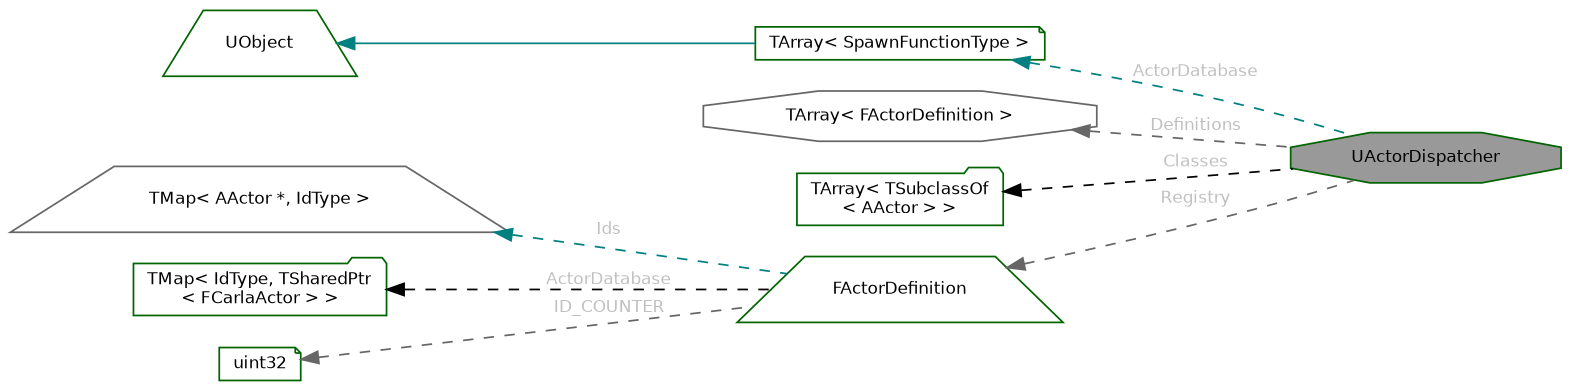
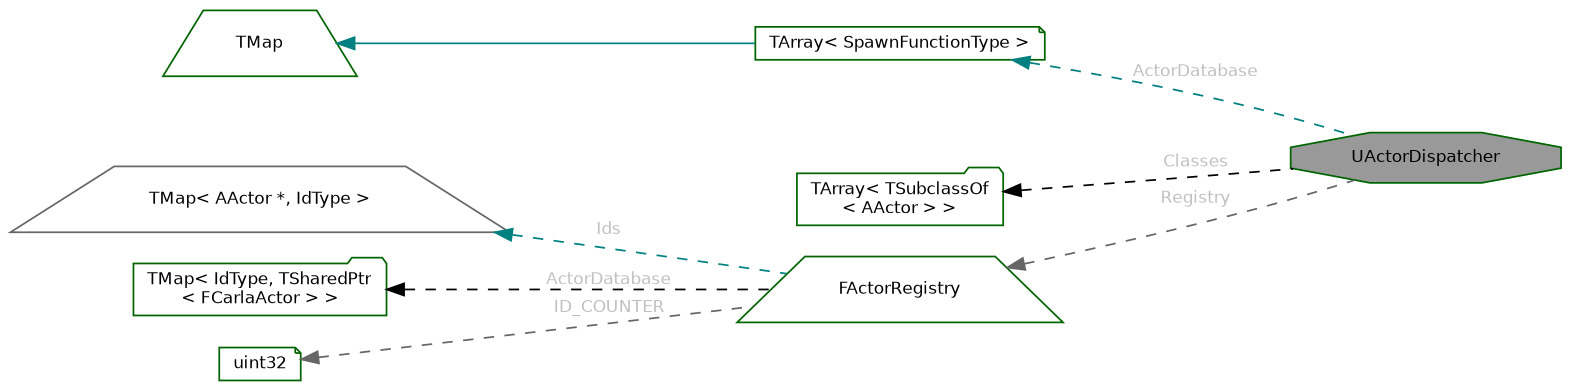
node "UObject": label "UObject" -> "TMap"
node "TArray< FActorDefinition >": removed
node "FActorDefinition": label "FActorDefinition" -> "FActorRegistry"
